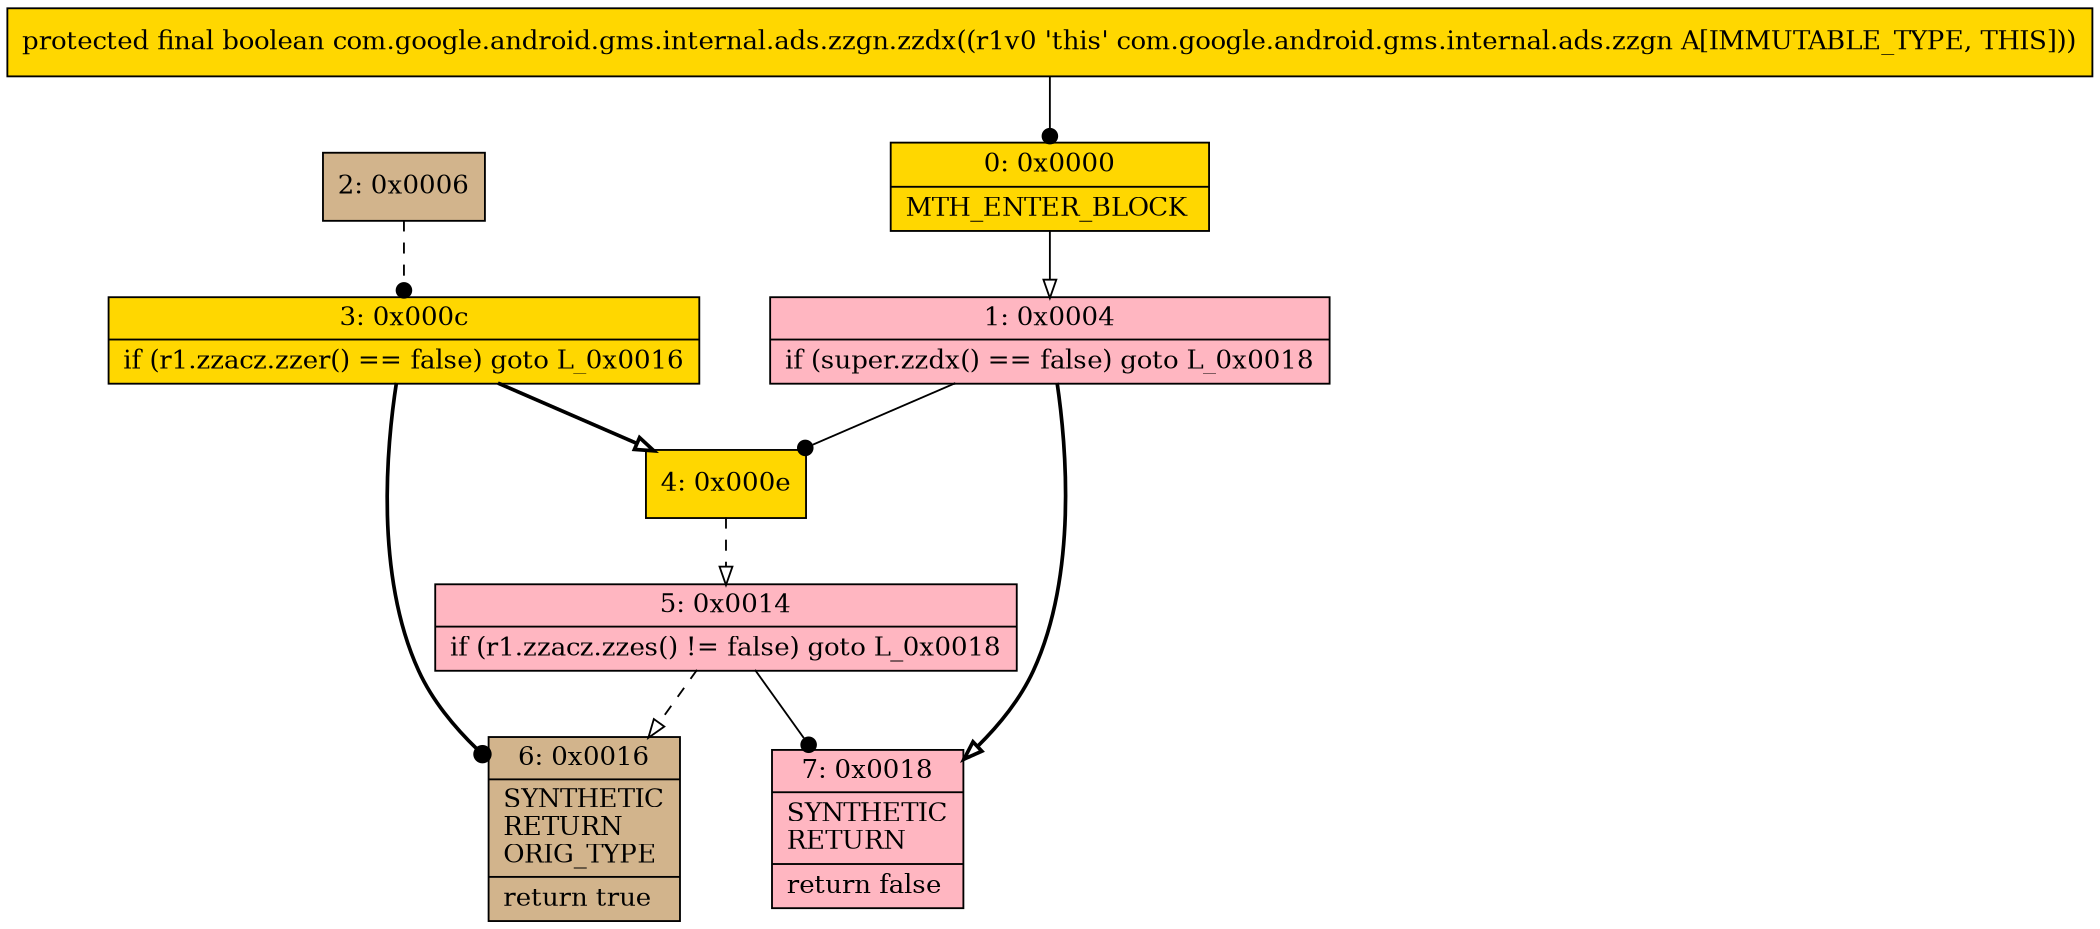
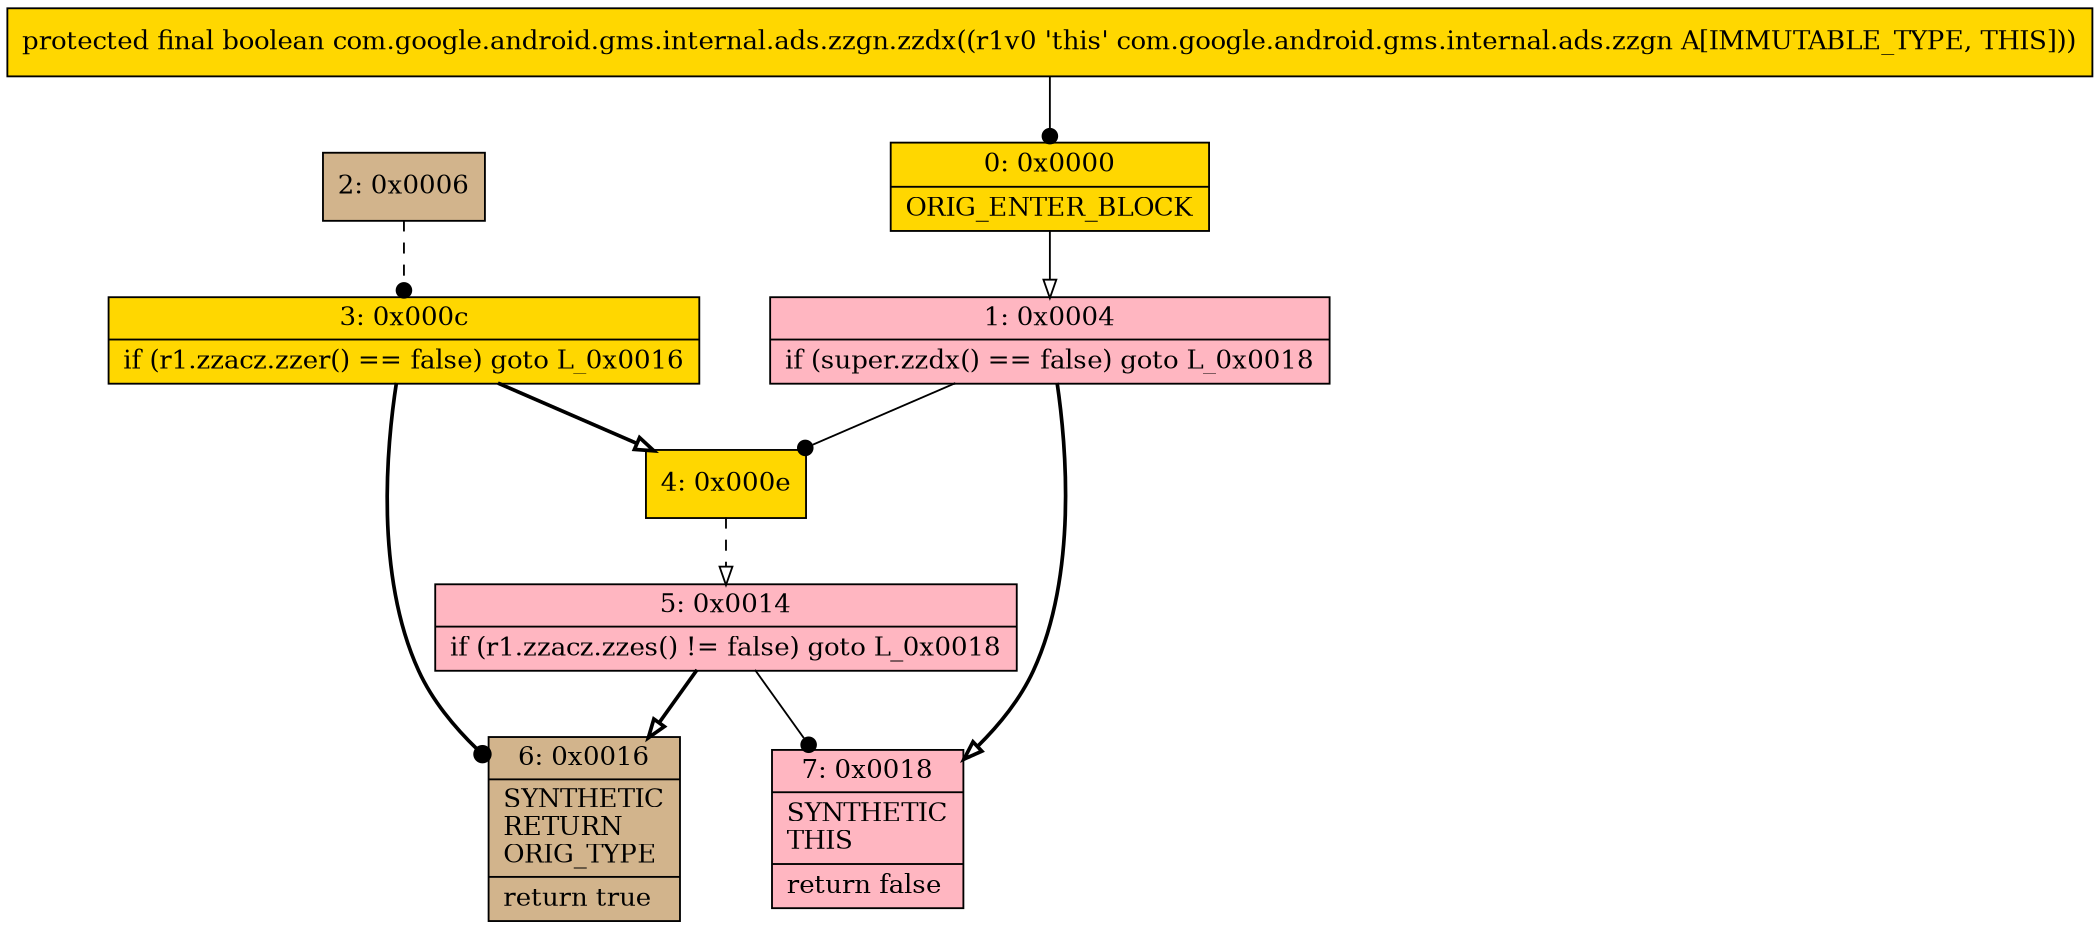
node "0: 0x0000": text "MTH_ENTER_BLOCK" -> "ORIG_ENTER_BLOCK"
edge "5: 0x0014" -> "6: 0x0016": style dashed -> bold
node "7: 0x0018": text "RETURN" -> "THIS"
